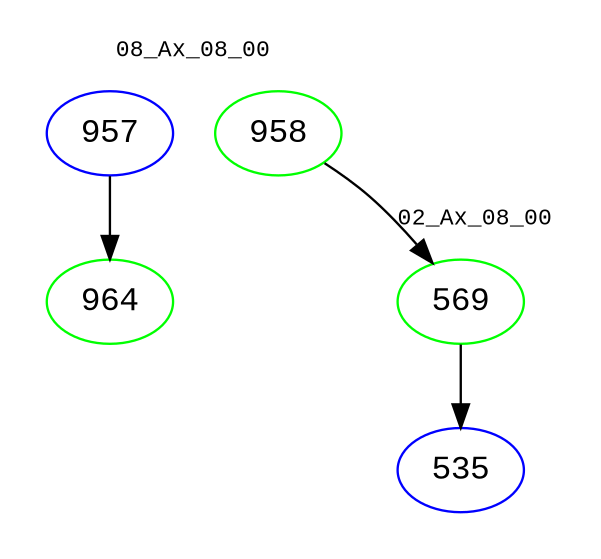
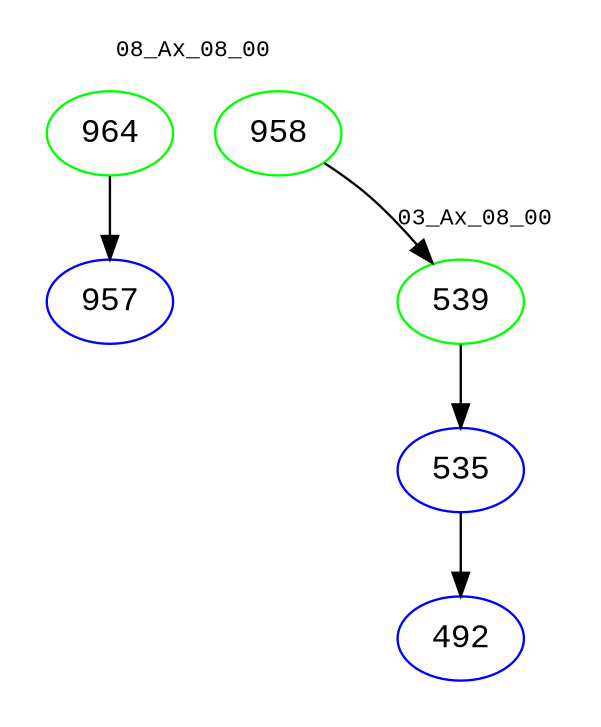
edge "957" -> "964": reversed
cluster "02_Ax_08_00": label "02_Ax_08_00" -> "03_Ax_08_00"
node "569": label "569" -> "539"
node "492": added
